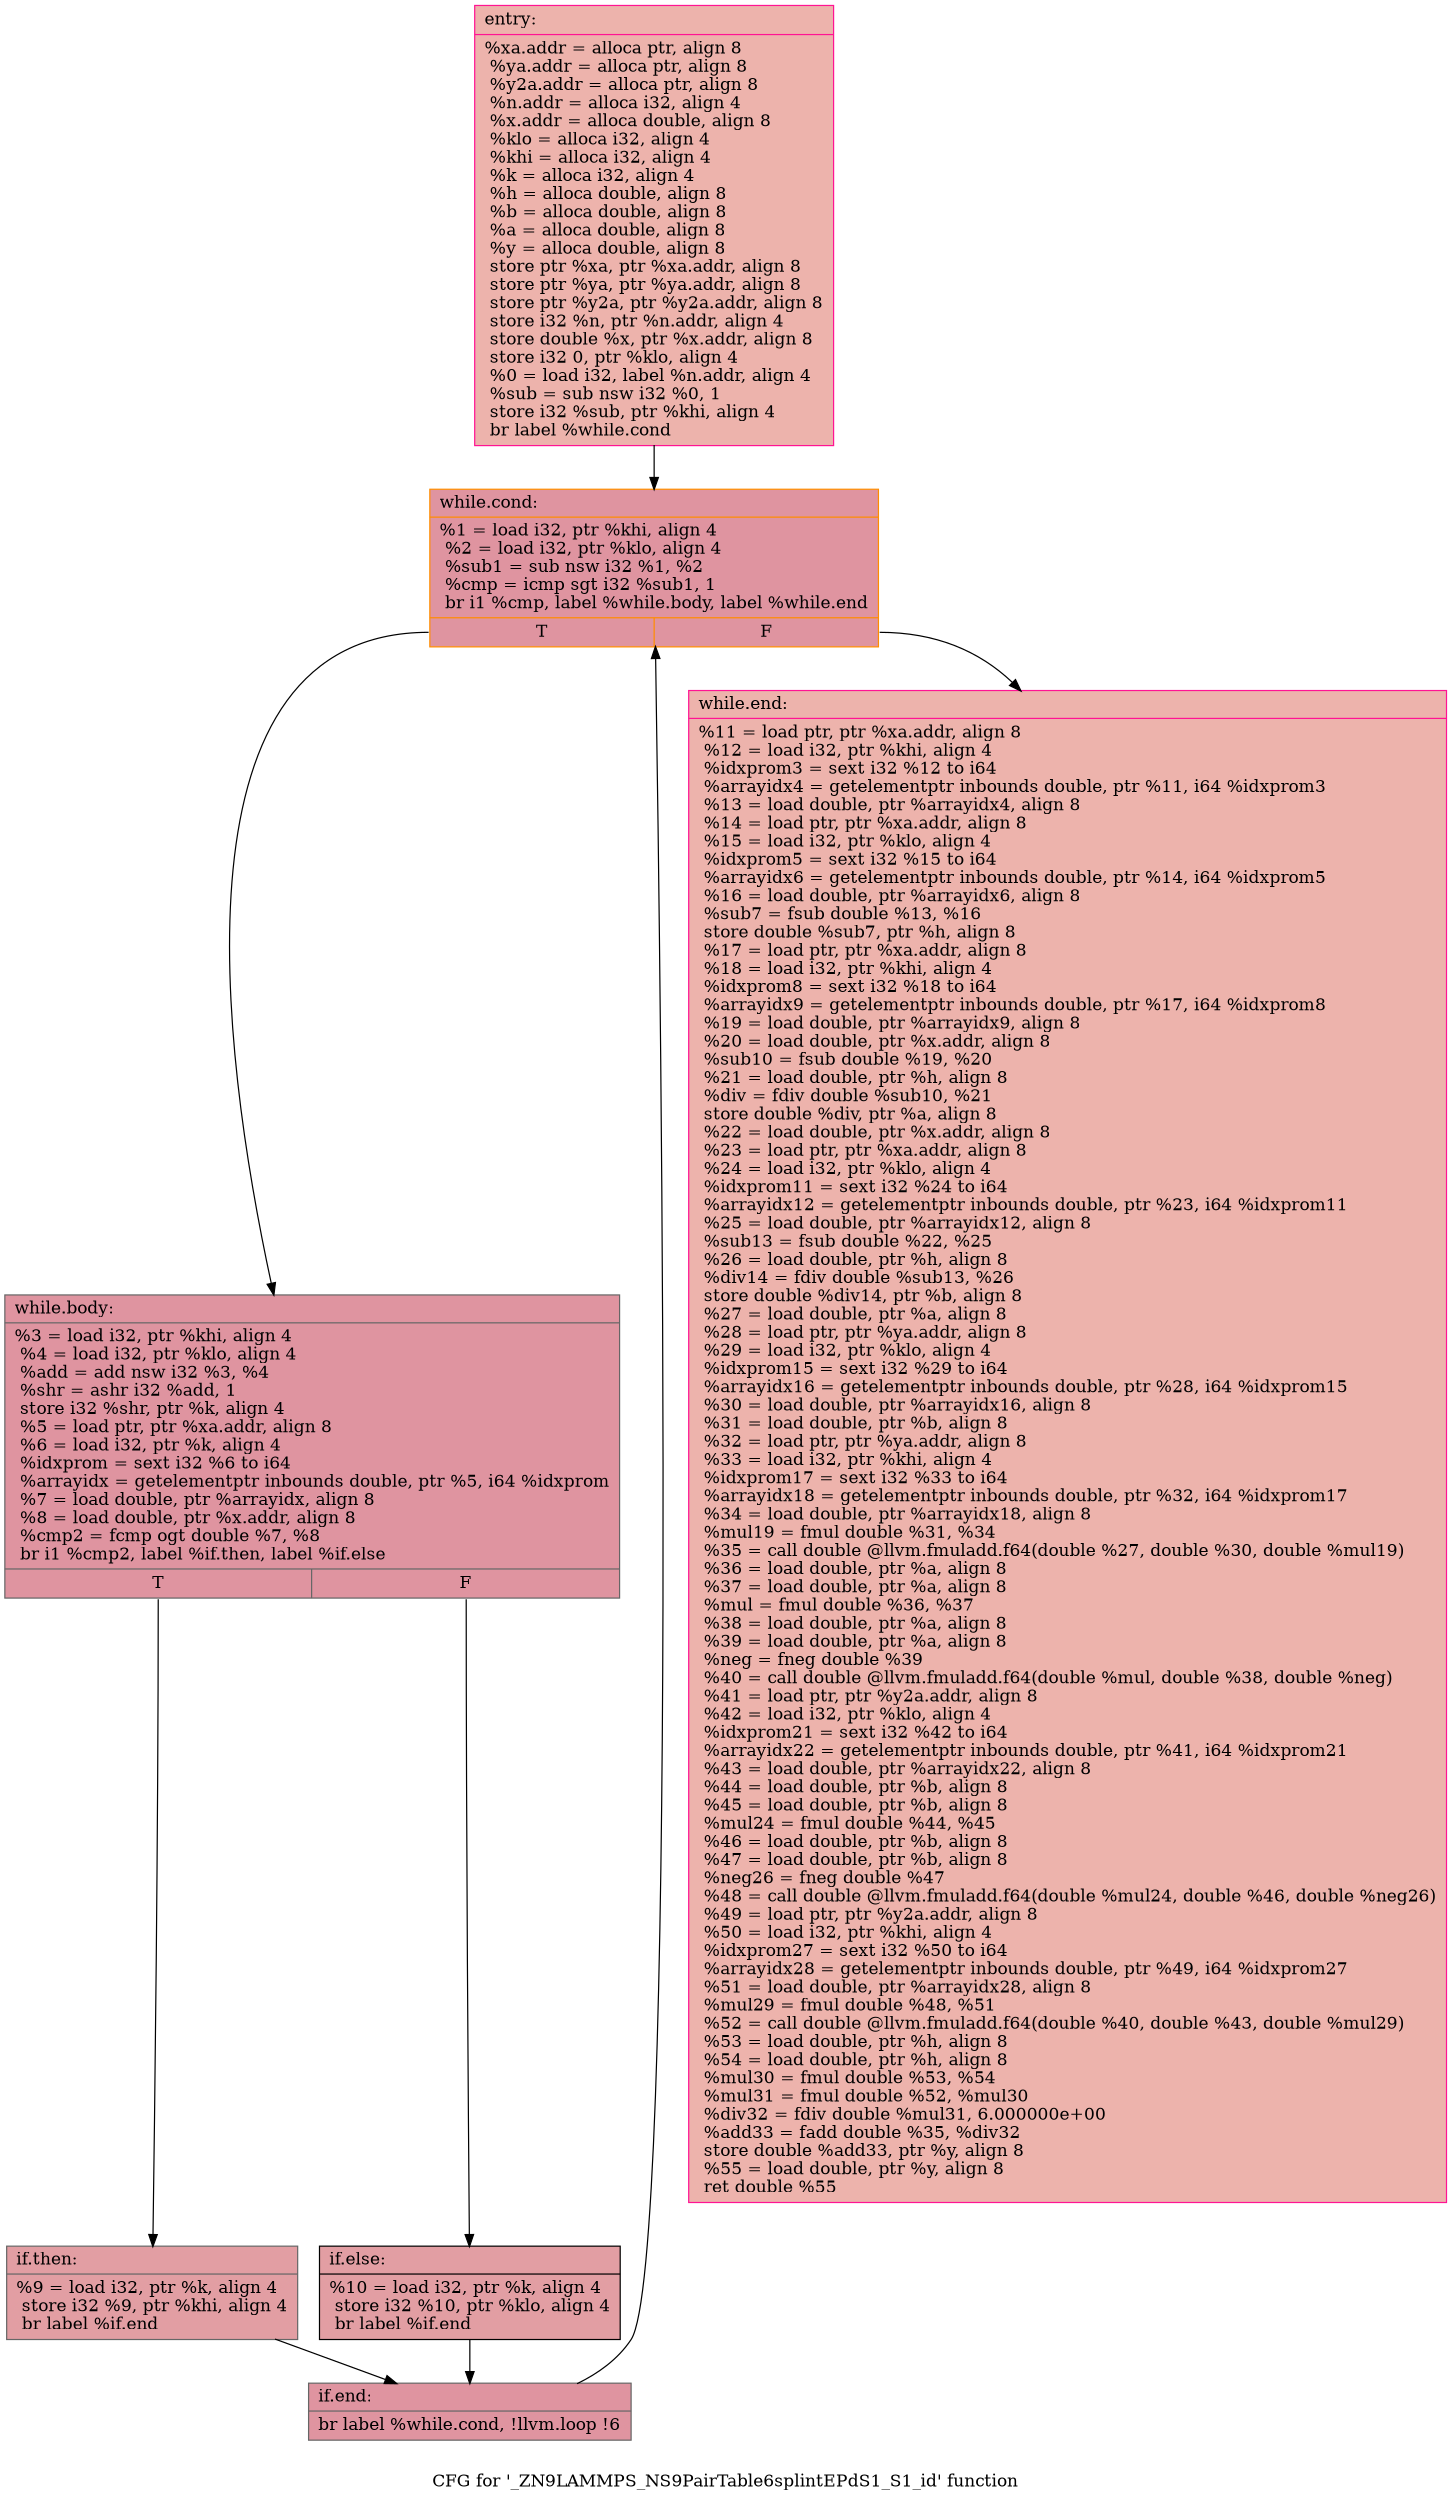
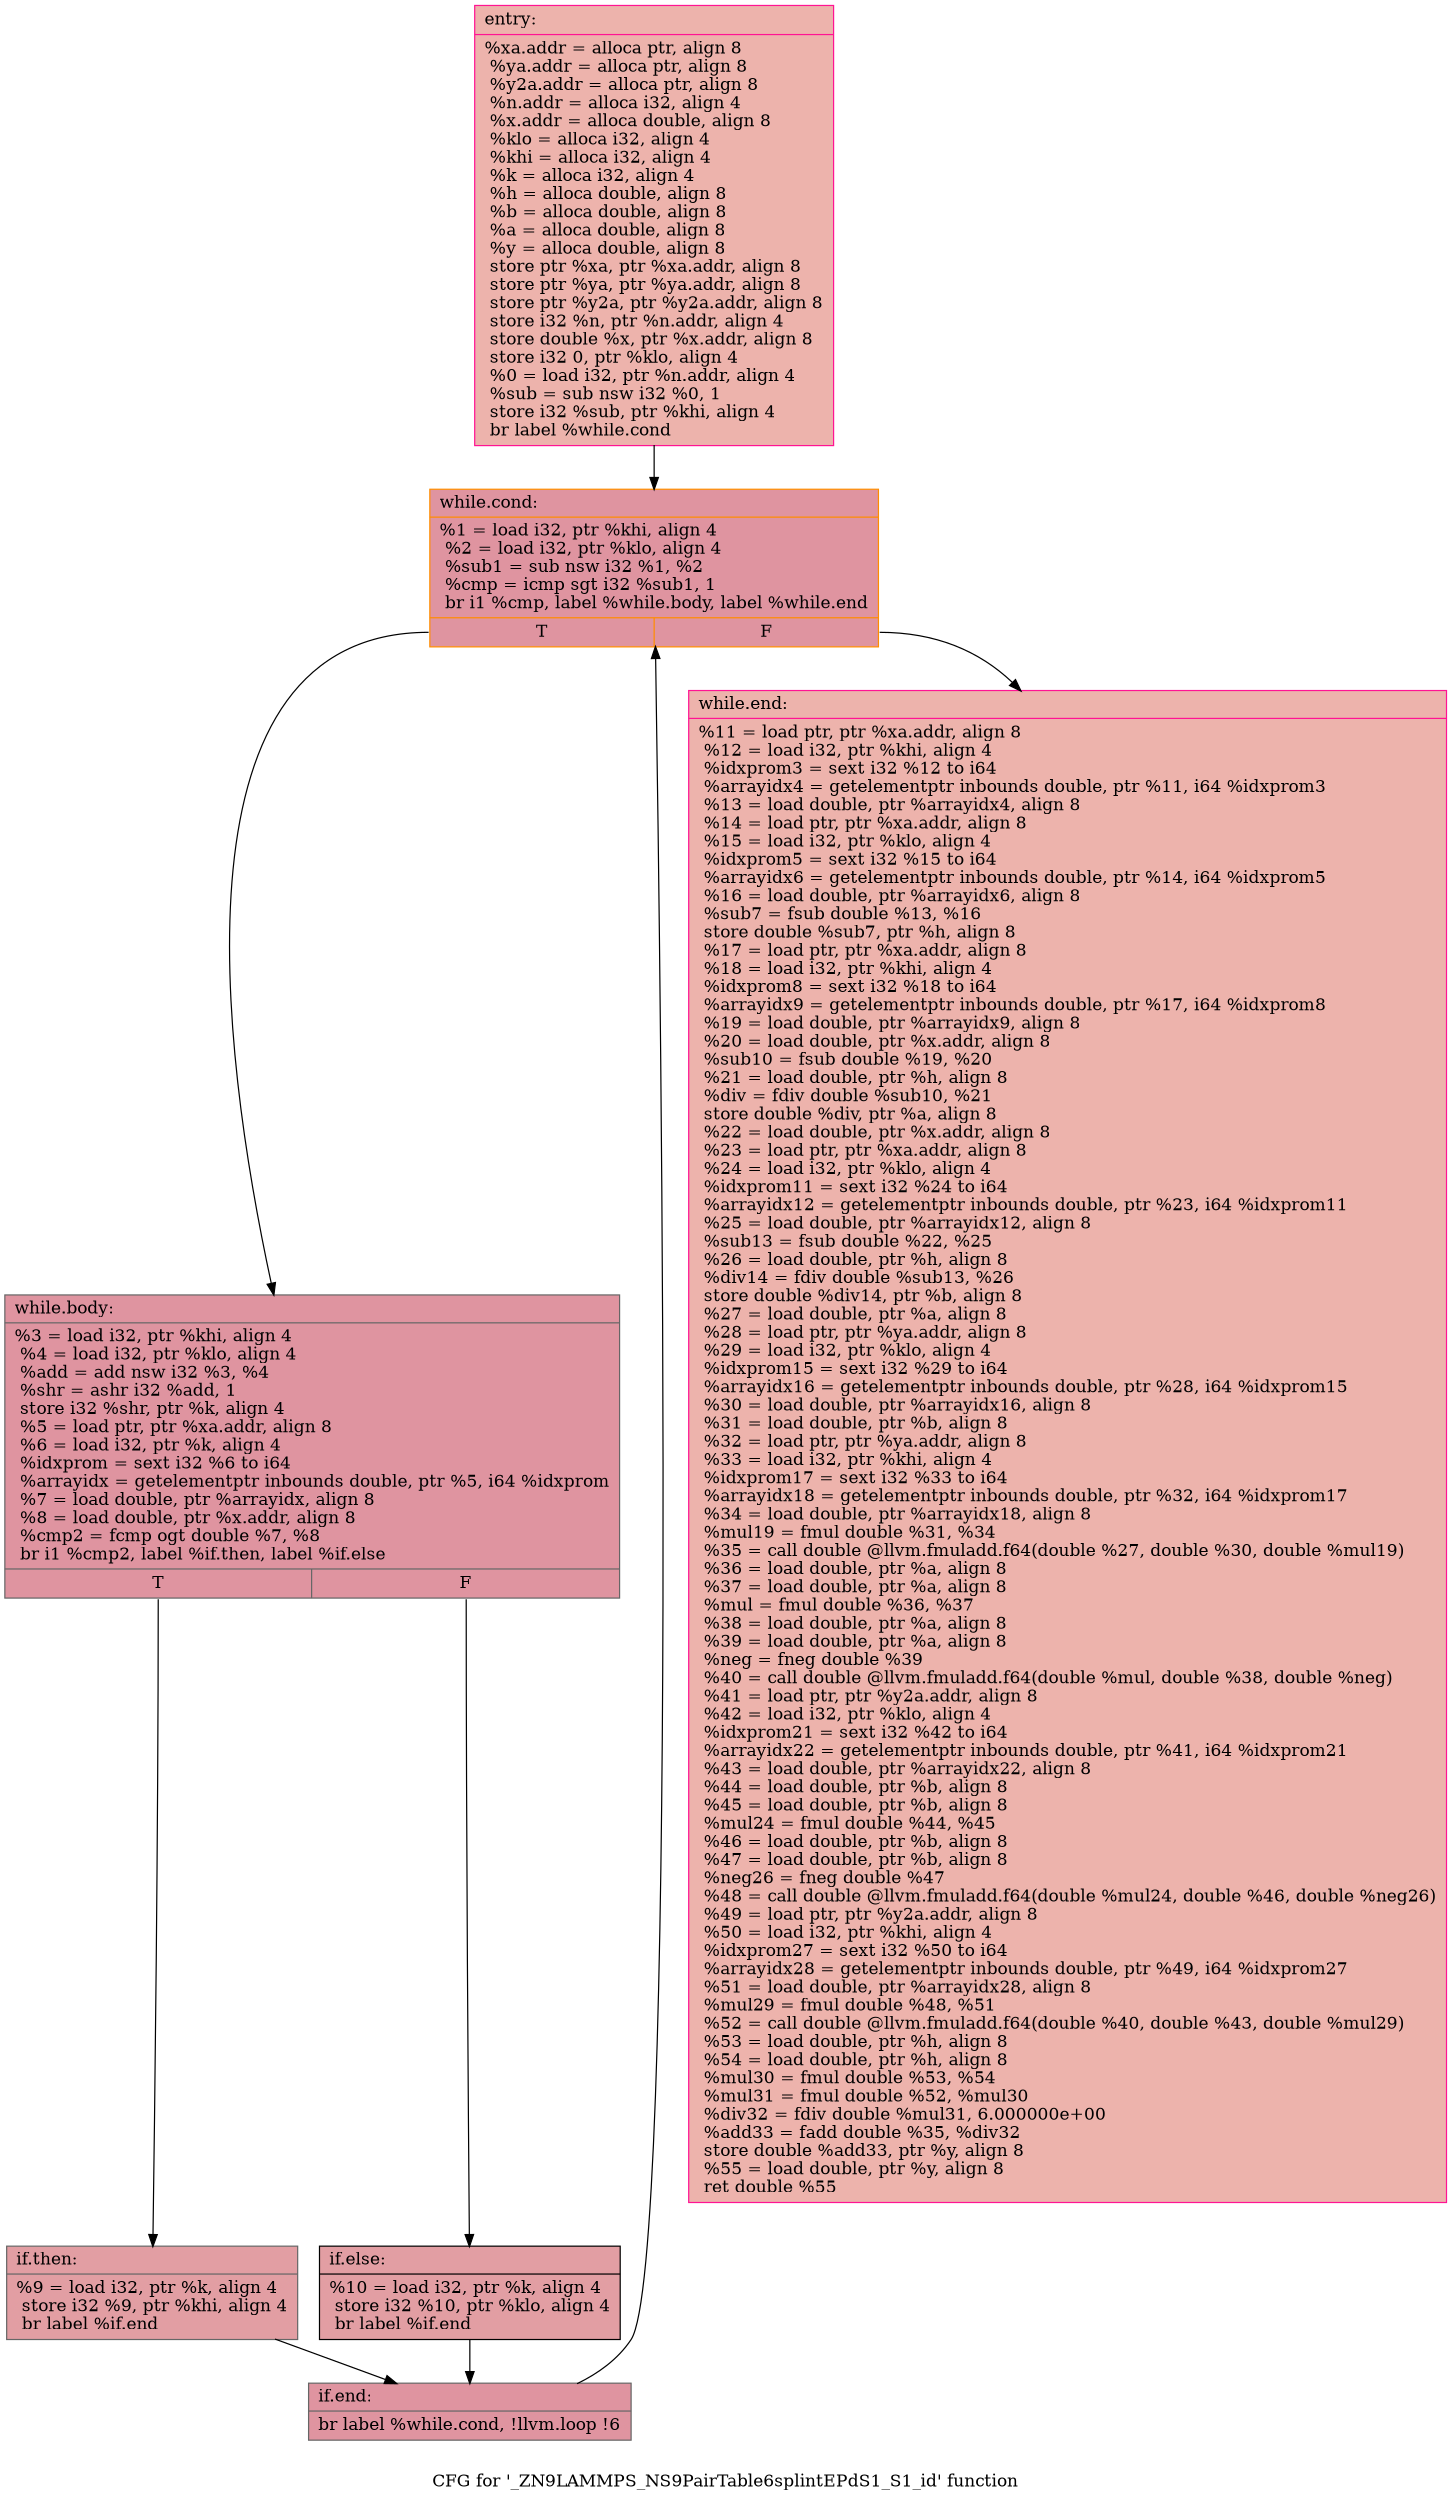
node "entry:": text "%0 = load i32, label %n.addr, align 4" -> "%0 = load i32, ptr %n.addr, align 4"
